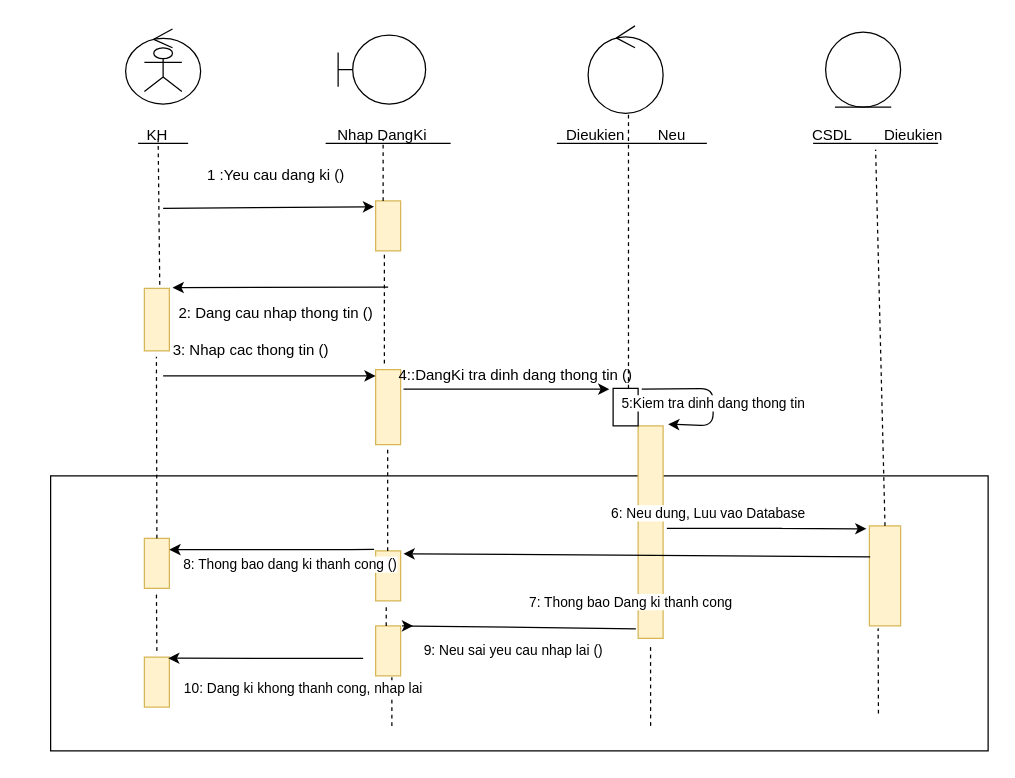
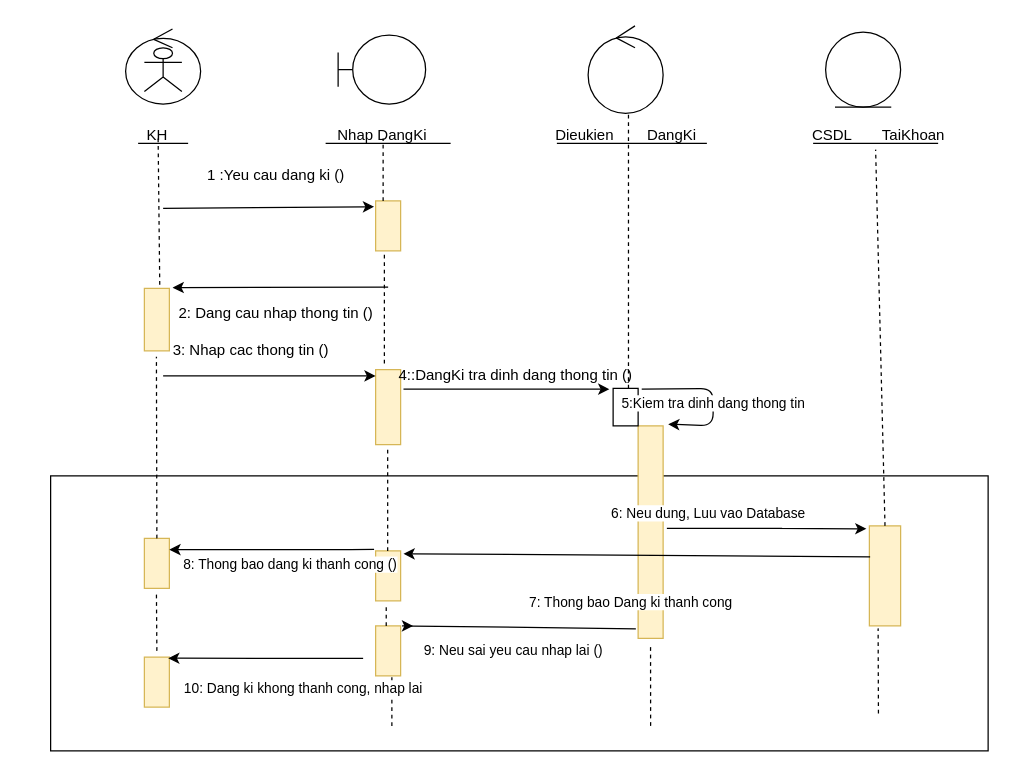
node "Dieukien Neu": label "Dieukien Neu" -> "Dieukien DangKi"
node "Dieukien": label "Dieukien" -> "TaiKhoan"
